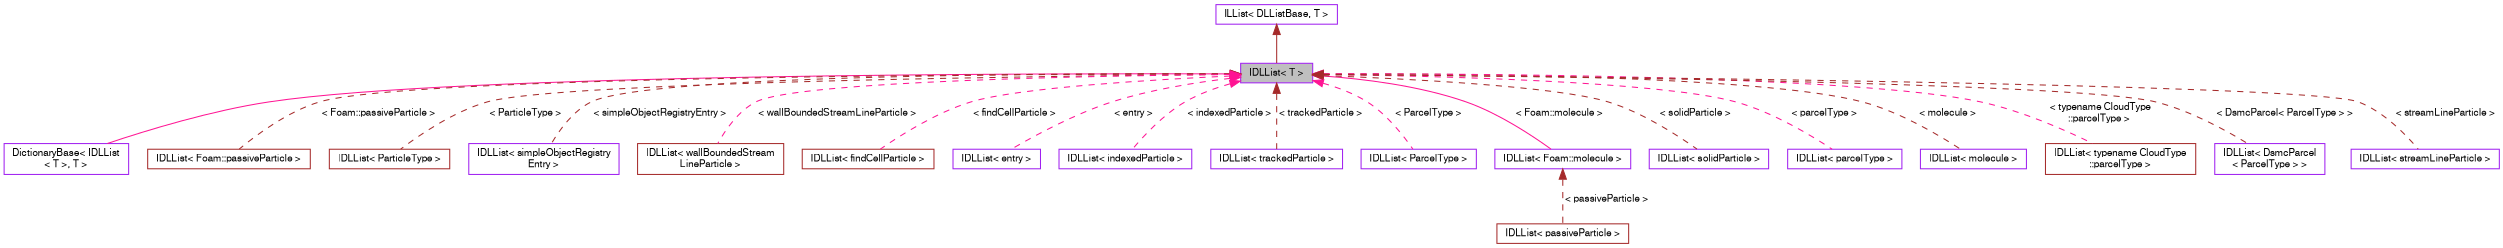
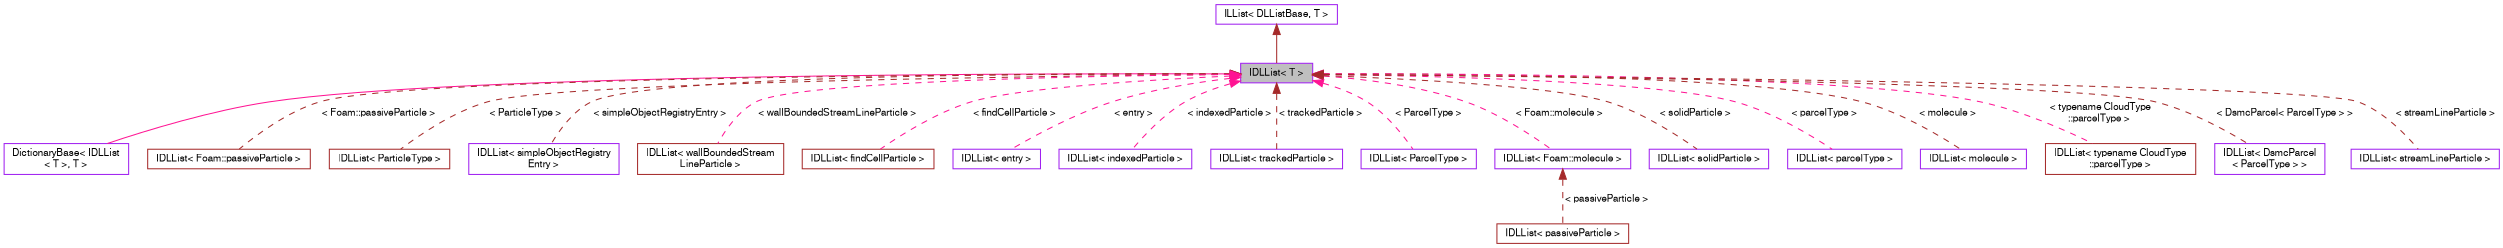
edge "IDLList< Foam::molecule >" -> "IDLList< T >": style solid -> dashed
